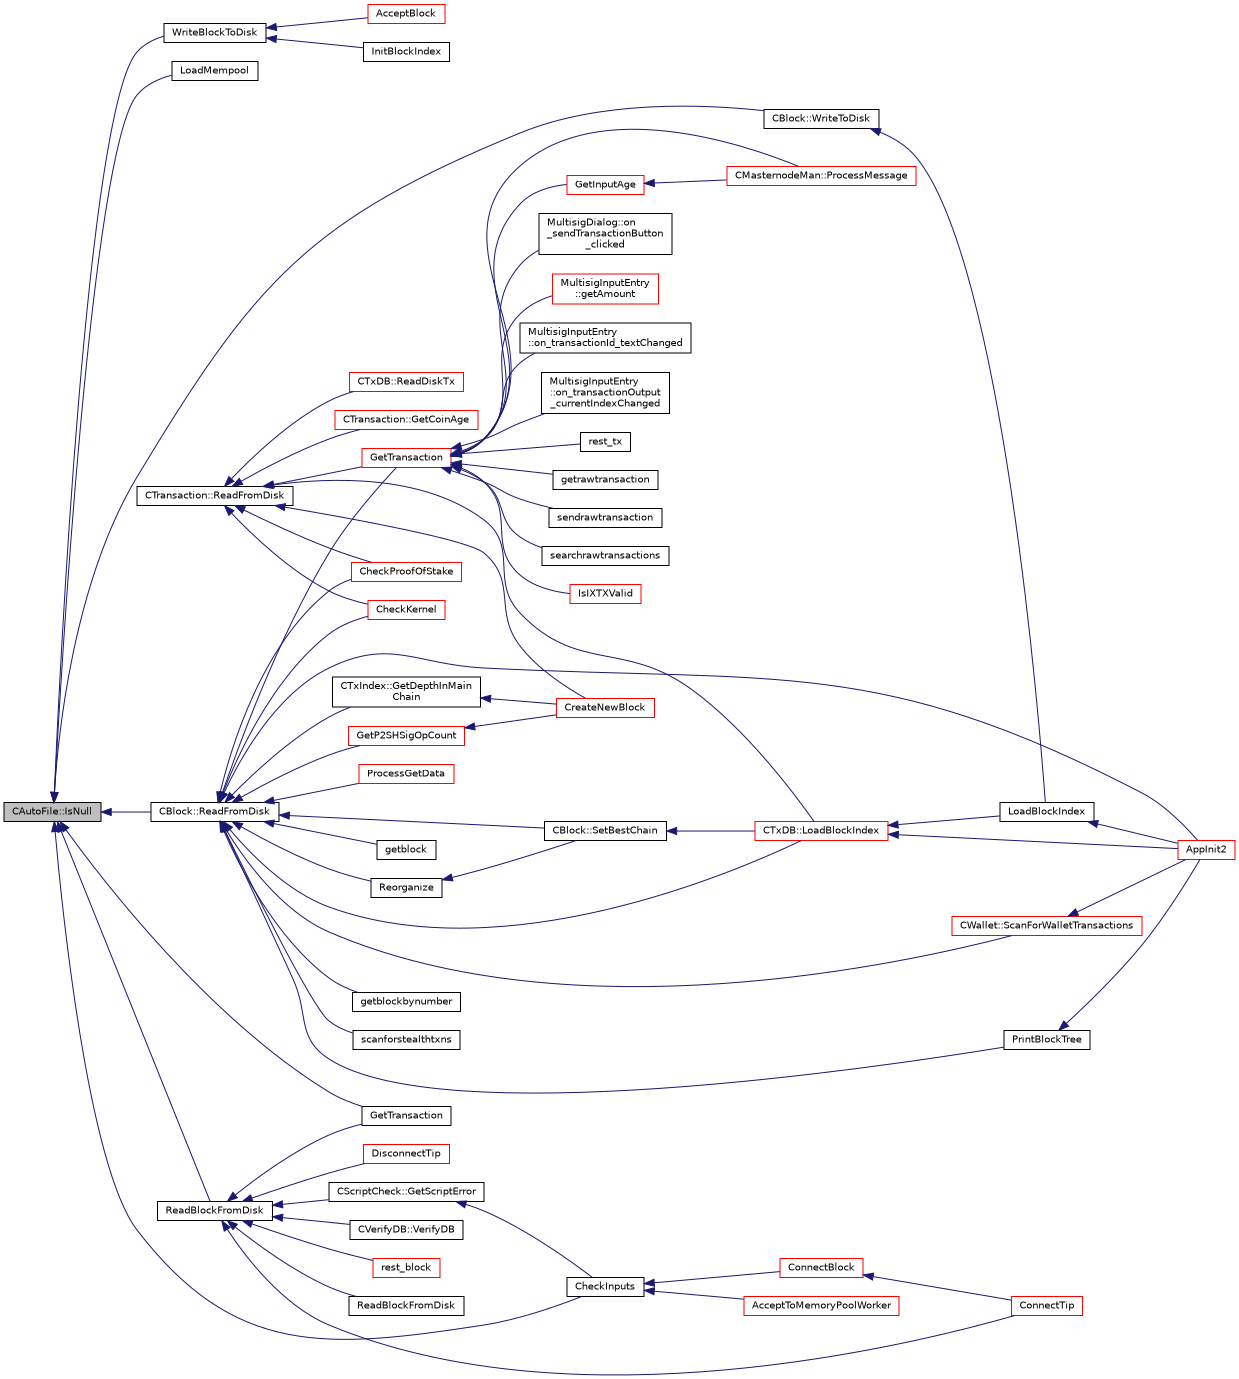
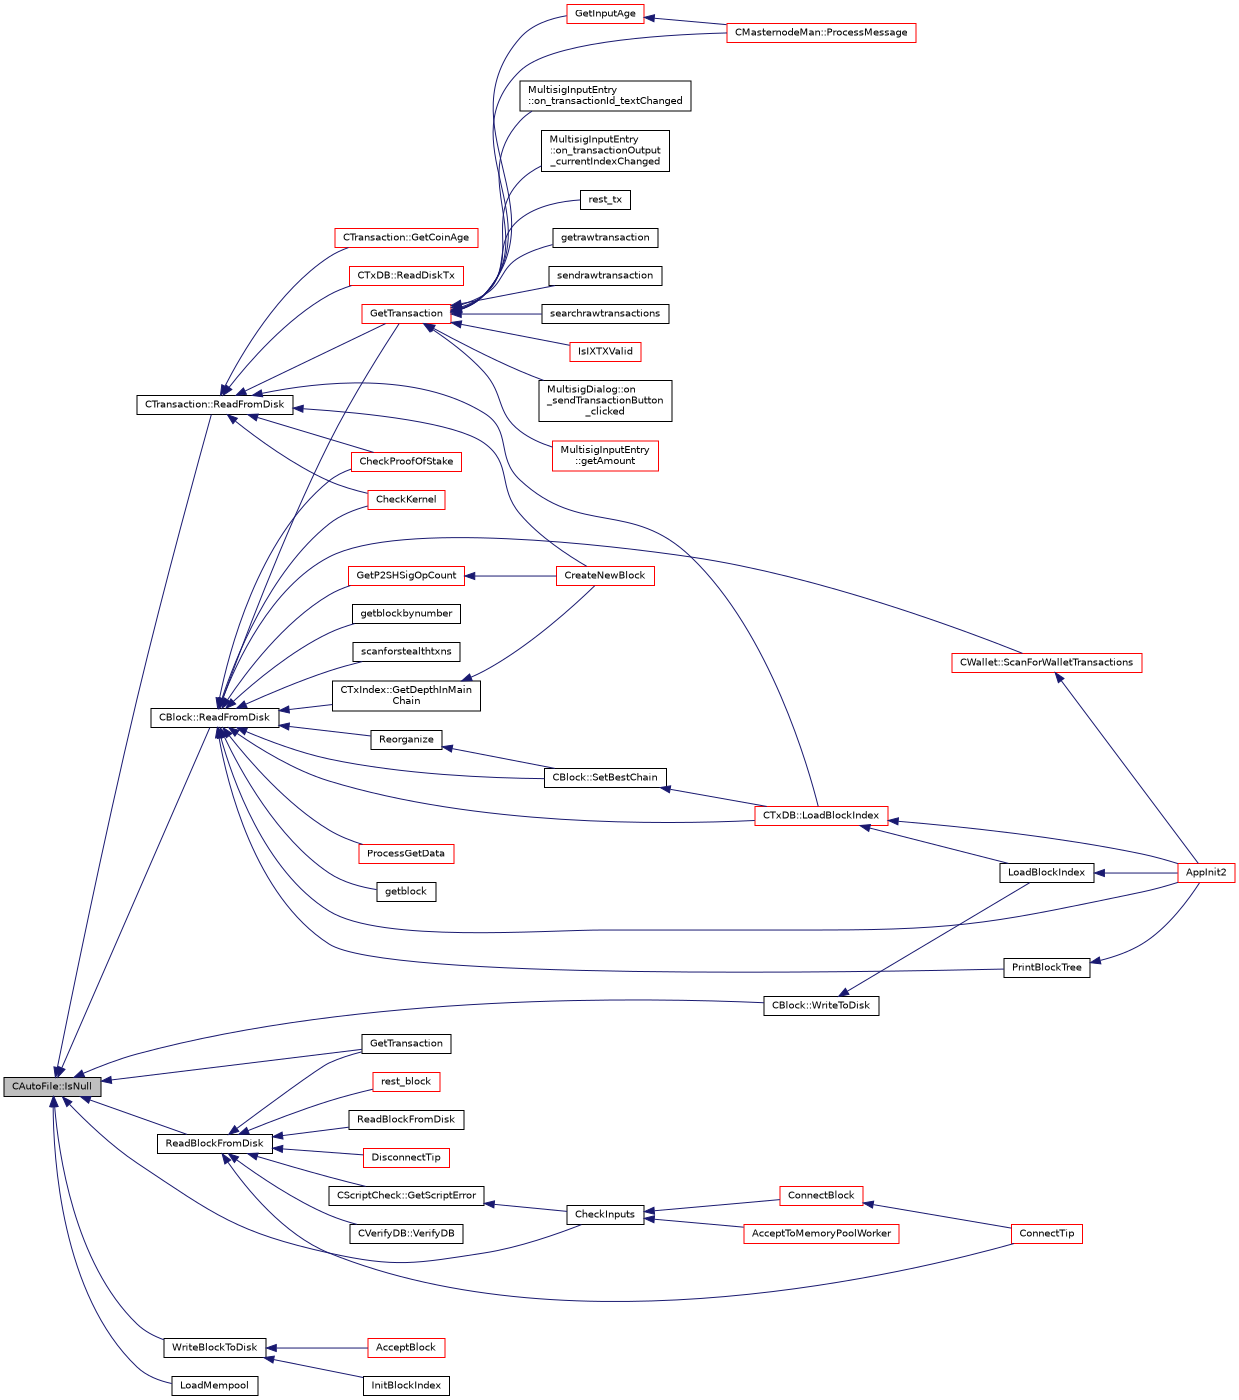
edge "CTransaction::ReadFromDisk" -> "CAutoFile::IsNull": added
